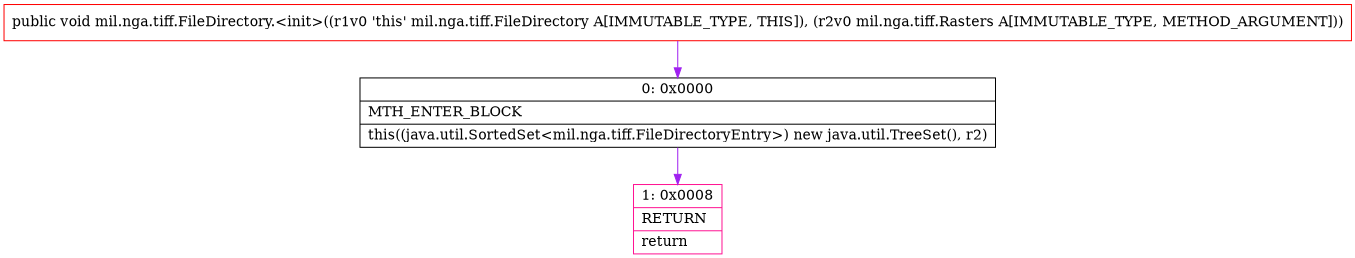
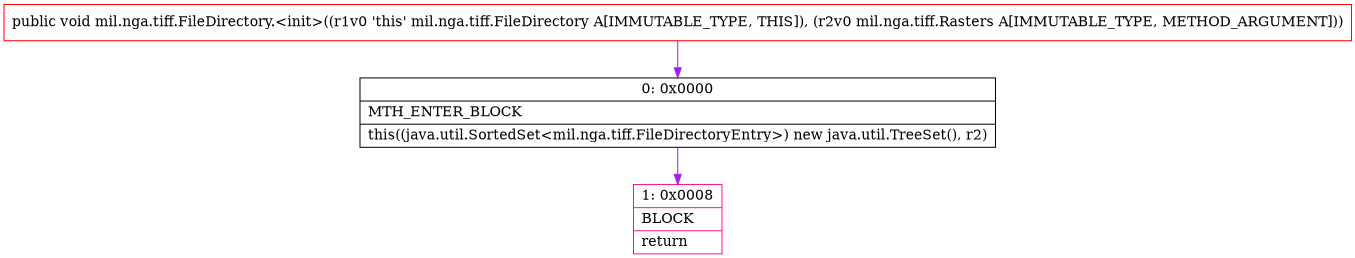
node "1: 0x0008": text "RETURN" -> "BLOCK"
